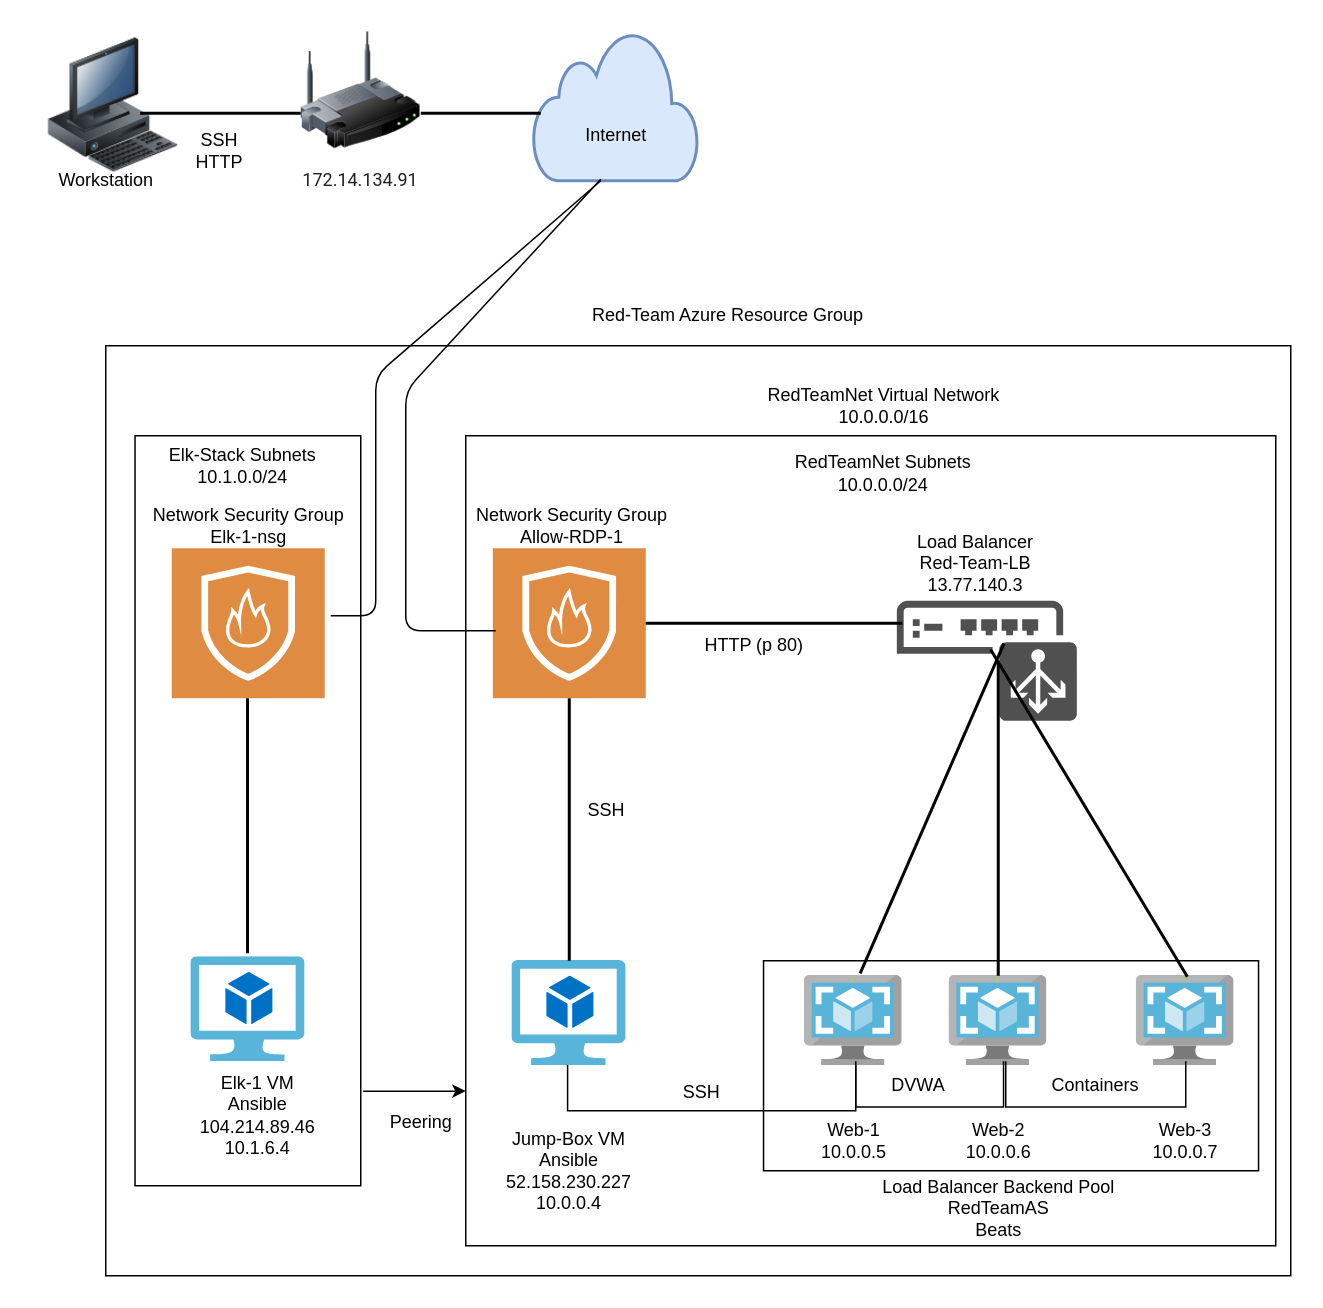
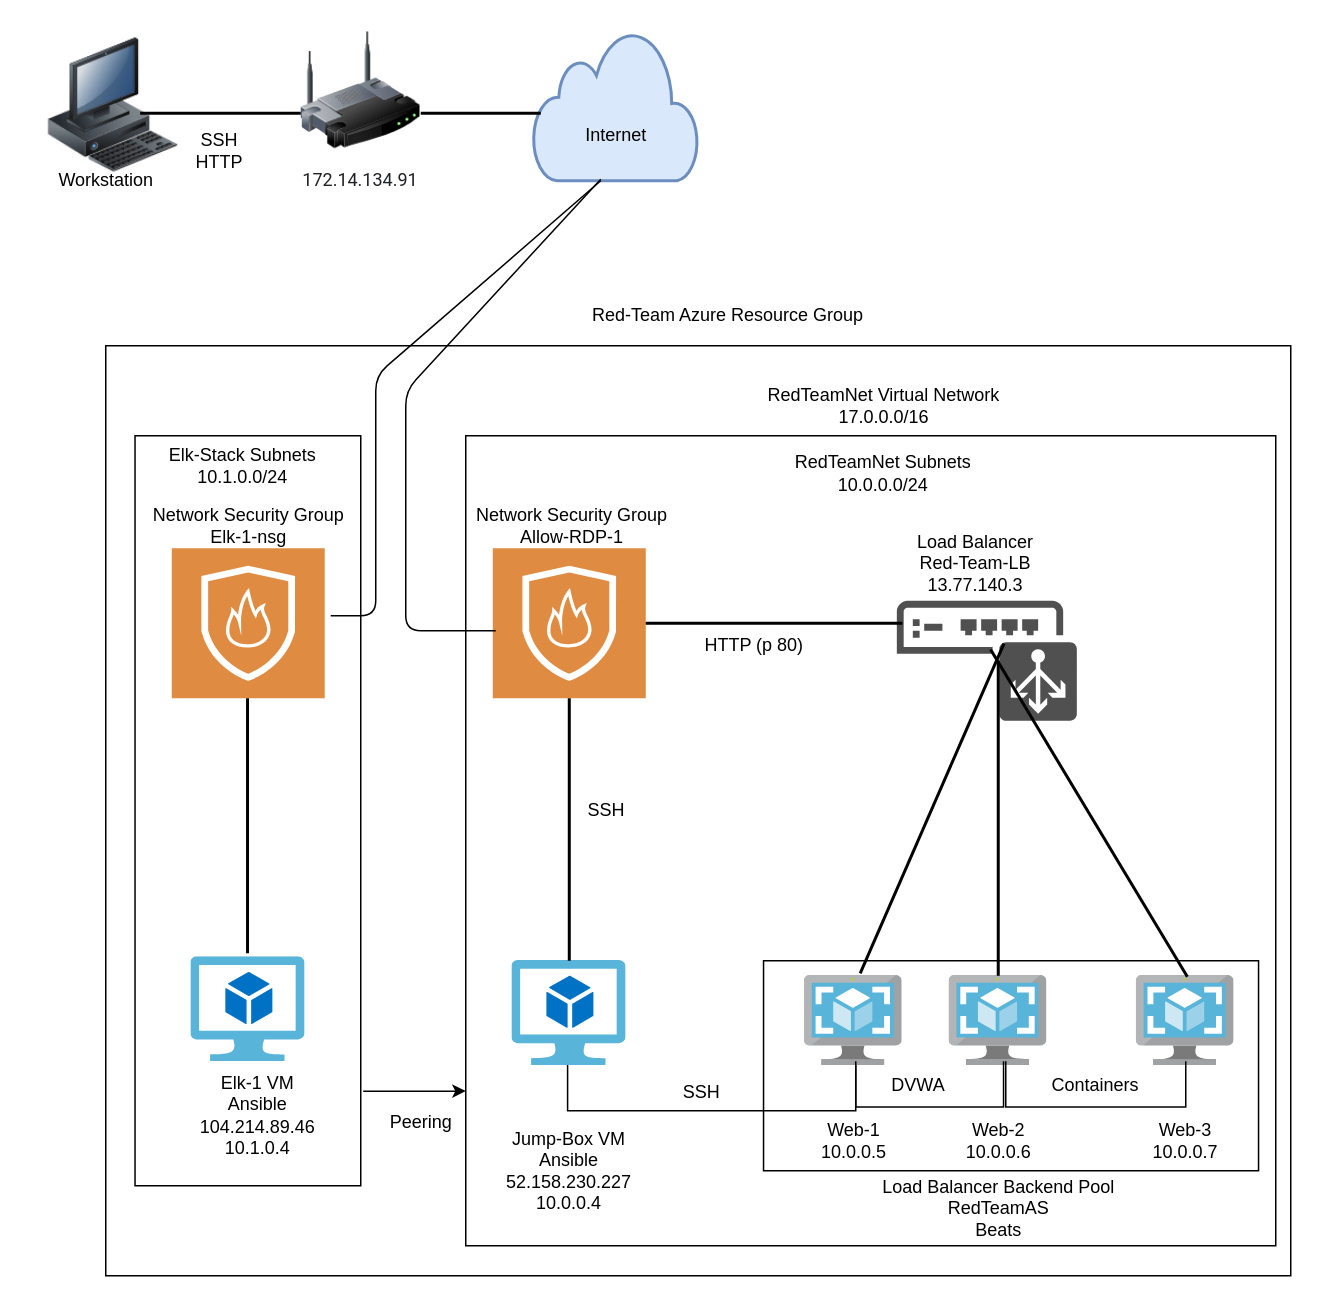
node "RedTeamNet Virtual Network 10.0.0.0/16": label "RedTeamNet Virtual Network 10.0.0.0/16" -> "RedTeamNet Virtual Network 17.0.0.0/16"
node "Elk-1 VM Ansible 104.214.89.46 10.1.6.4": label "Elk-1 VM Ansible 104.214.89.46 10.1.6.4" -> "Elk-1 VM Ansible 104.214.89.46 10.1.0.4"
